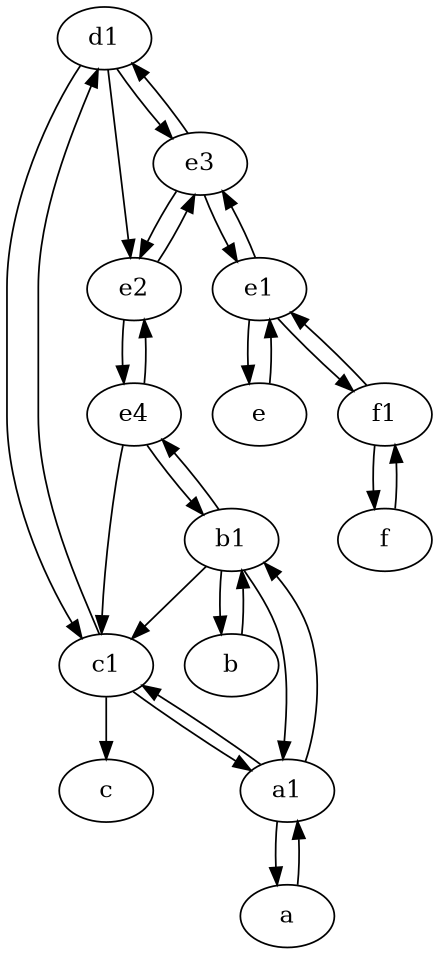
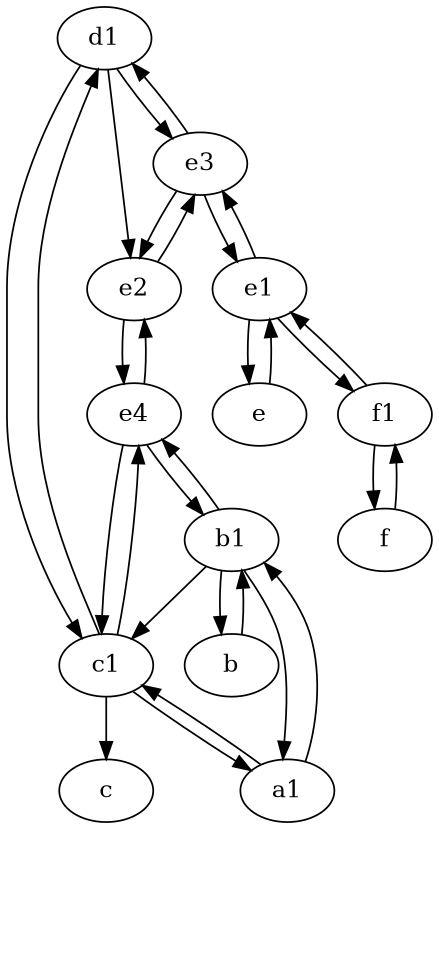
edge "c1" -> "e4": added
node "a": removed
